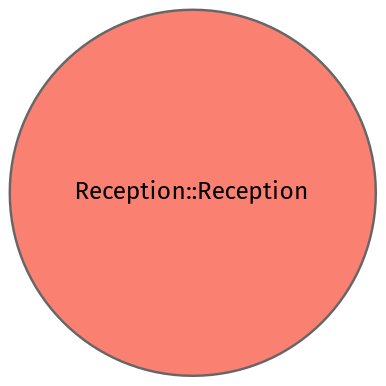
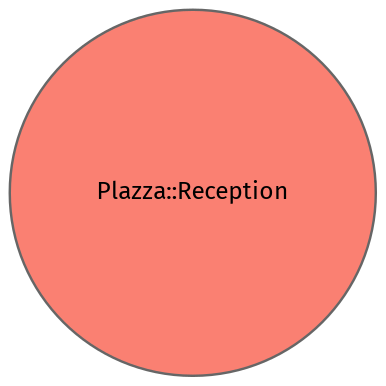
node "Reception::Reception": label "Reception::Reception" -> "Plazza::Reception"
